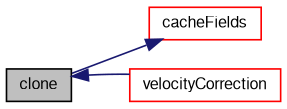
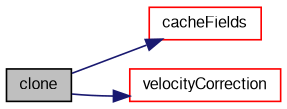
edge "velocityCorrection" -> "clone": reversed
